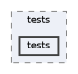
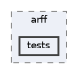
cluster "tests": label "tests" -> "arff"
